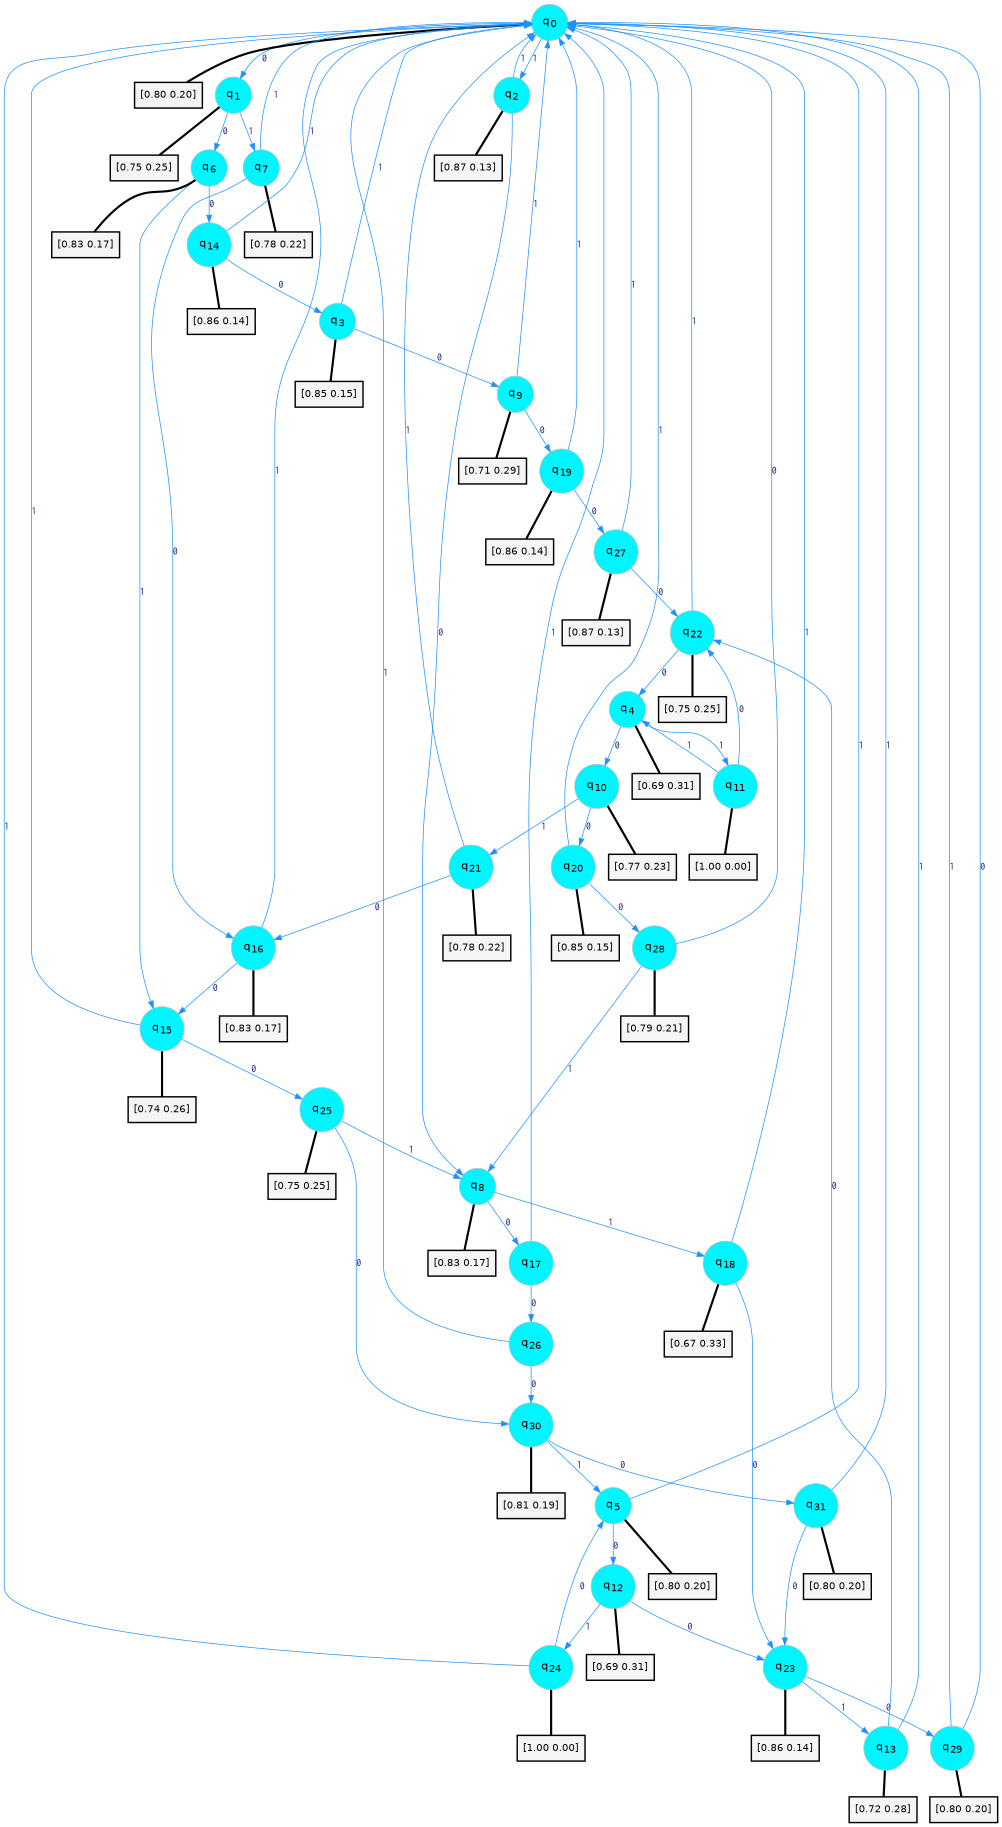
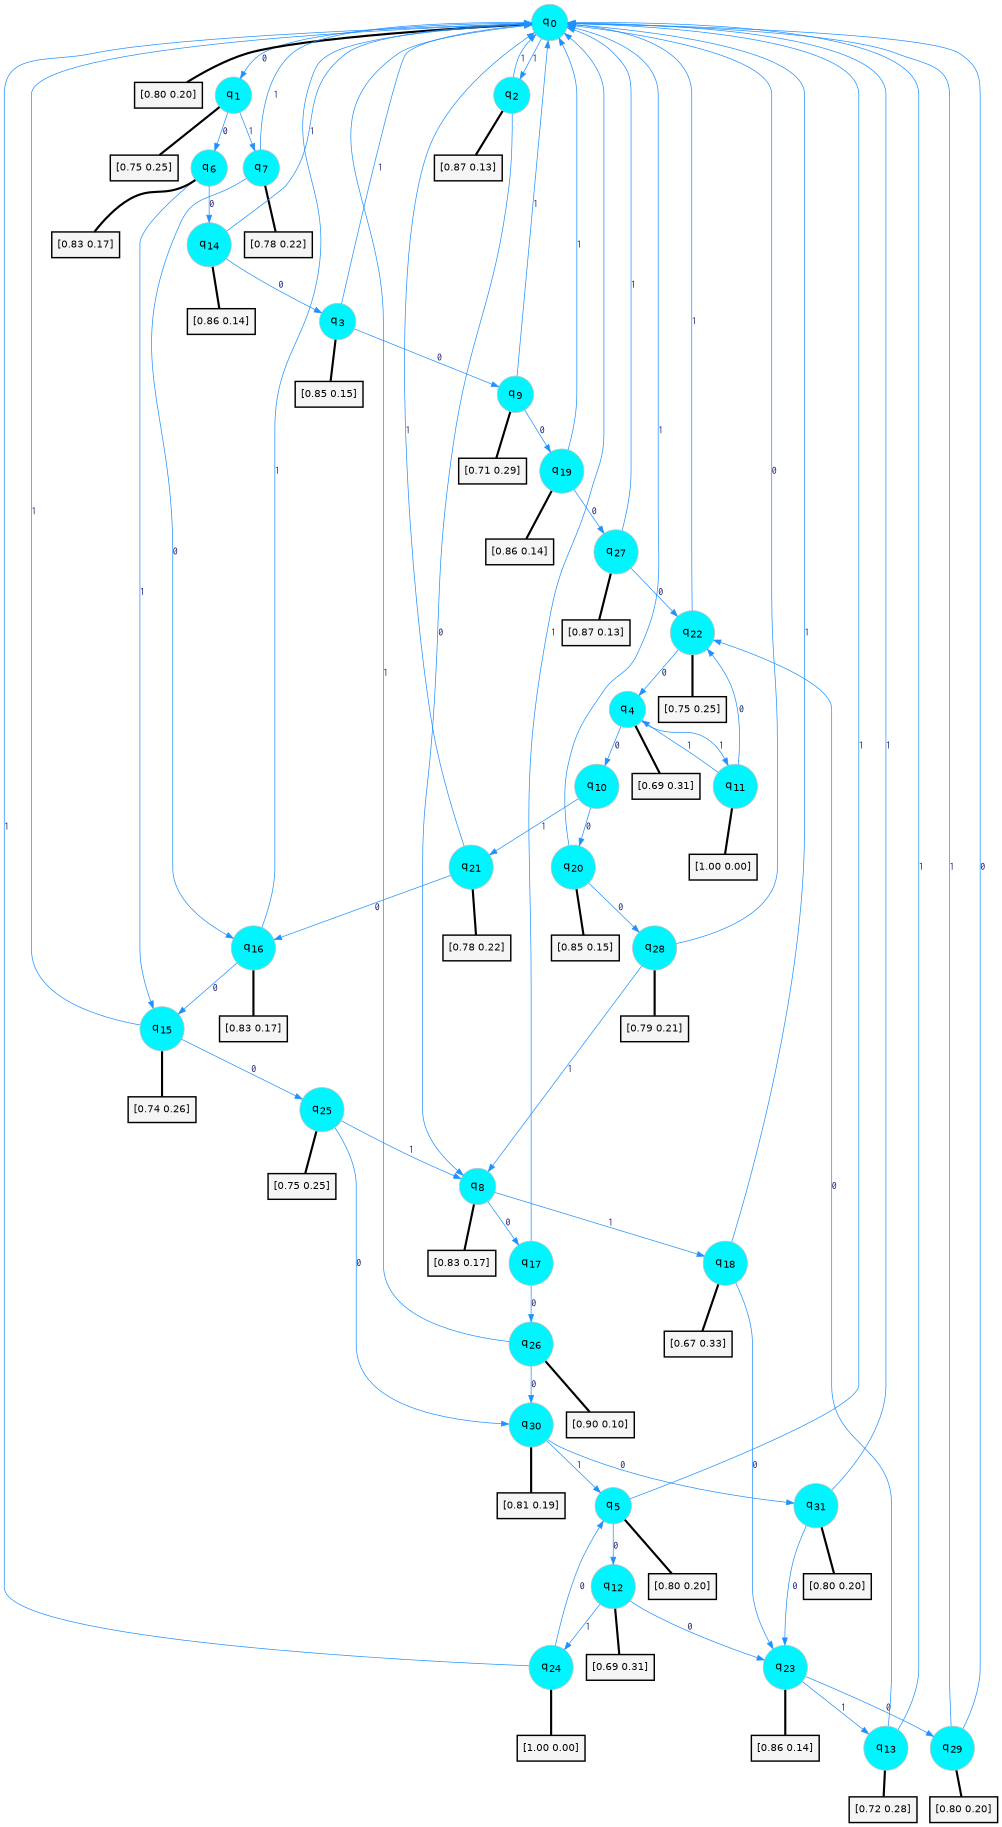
node "[0.77 0.23]": removed
node "[0.90 0.10]": added
